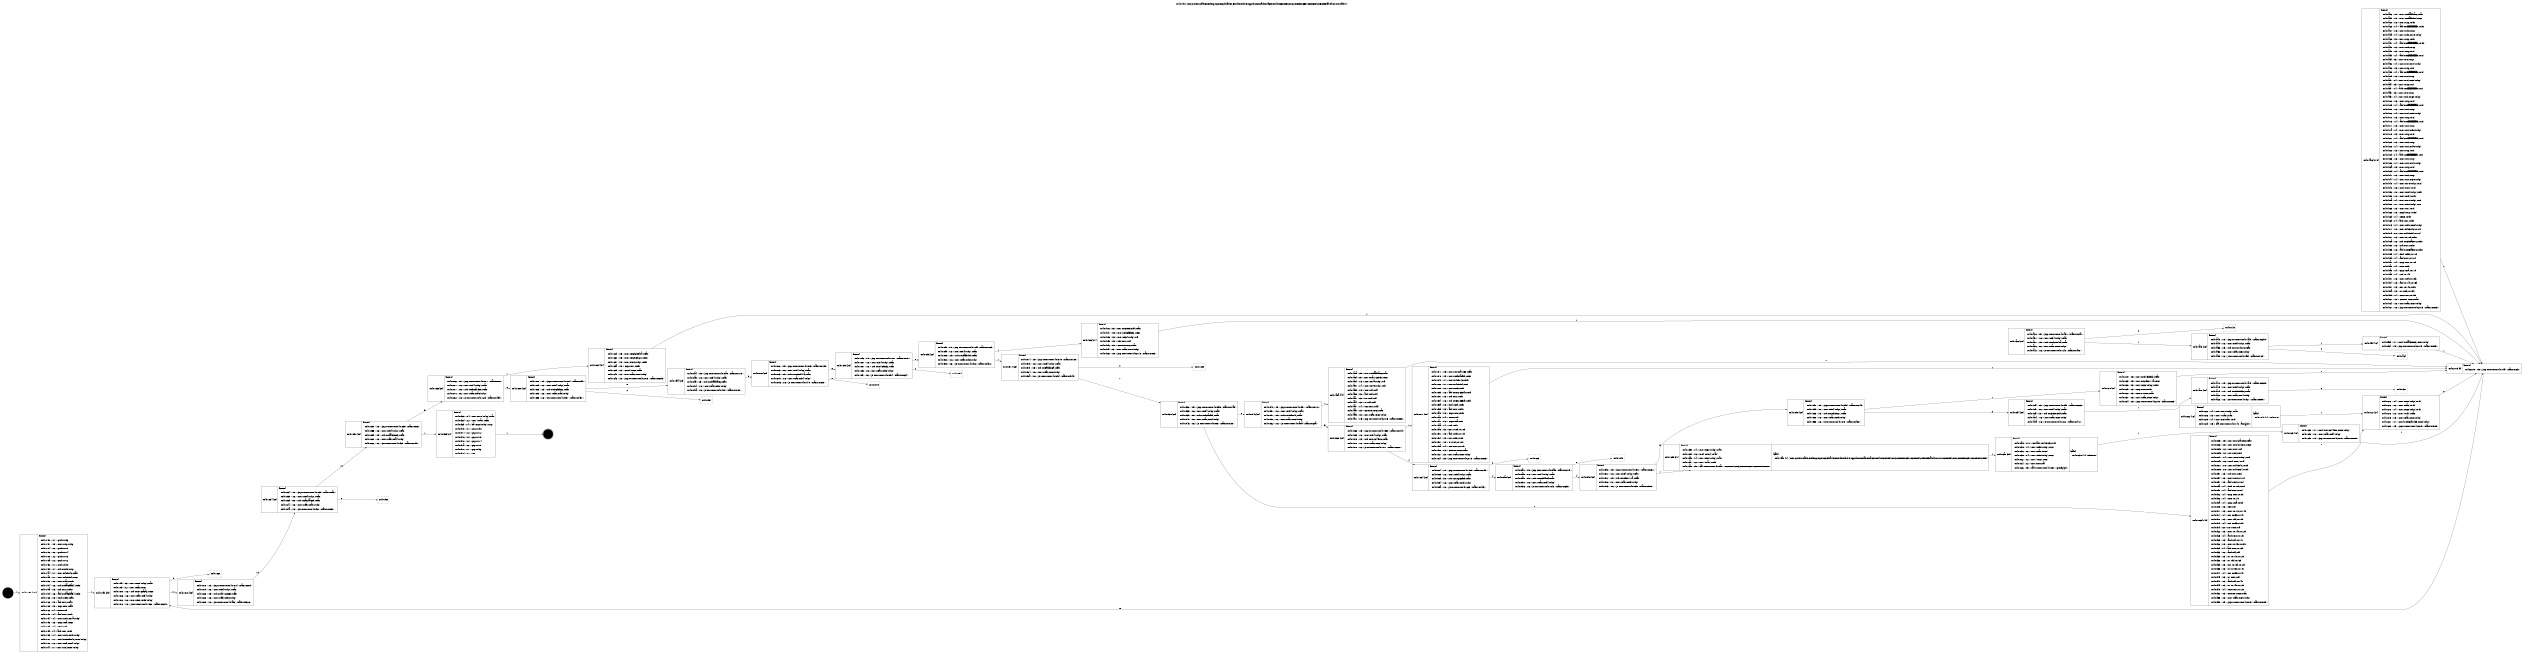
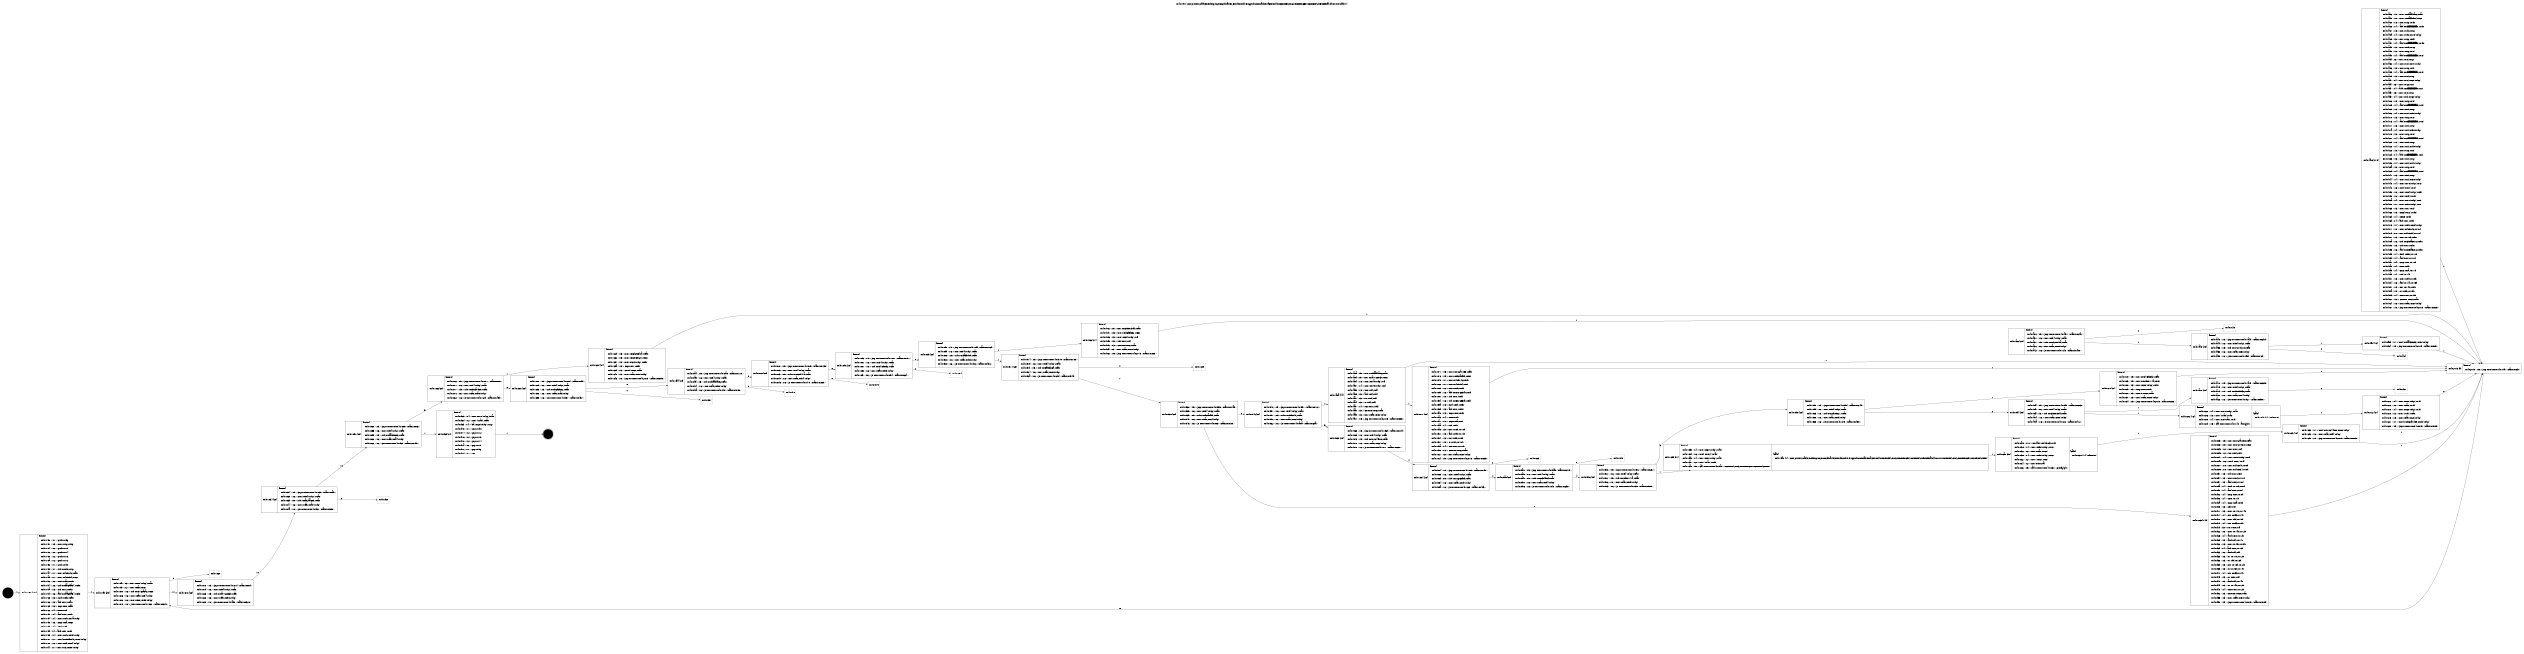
node "0x401f7e": added
edge "0x4019f4 [28]" -> "0x401c02 [16]": added, label "1"
edge "0x401968 [28]" -> "0x401e71 [88]": now "0x401a8a [44]" -> "0x401e71 [88]"
edge "0x401ec9 [148]" -> "0x401c12 [27]": now "0x401ec9 [148]" -> "0x402015 [5]"
